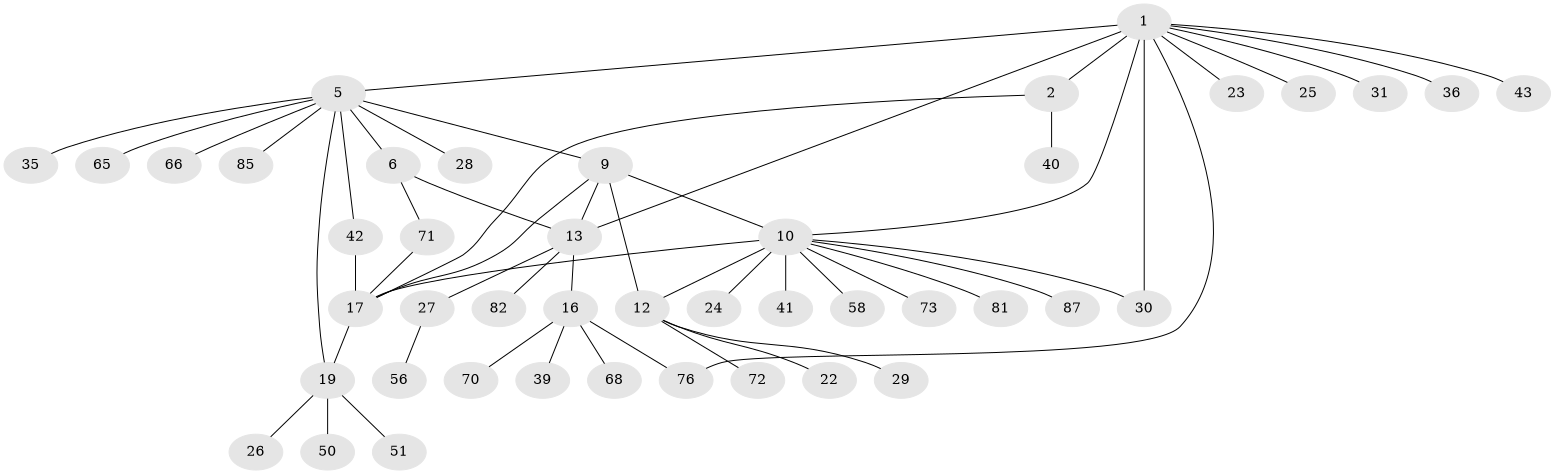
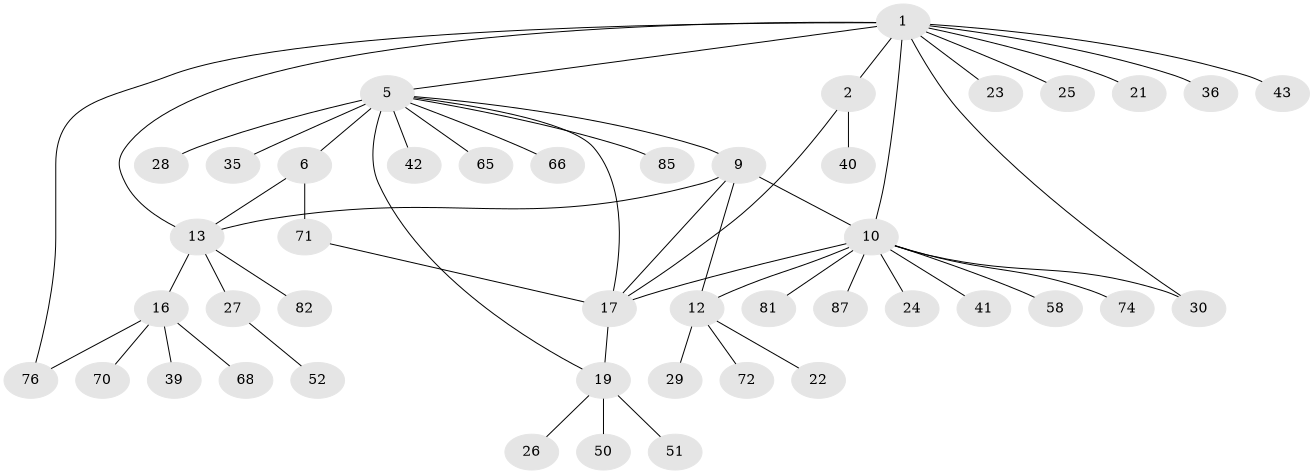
node "31": label "31" -> "21"
edge "42" -- "17": now "5" -- "17"
node "73": label "73" -> "74"
node "56": label "56" -> "52"
